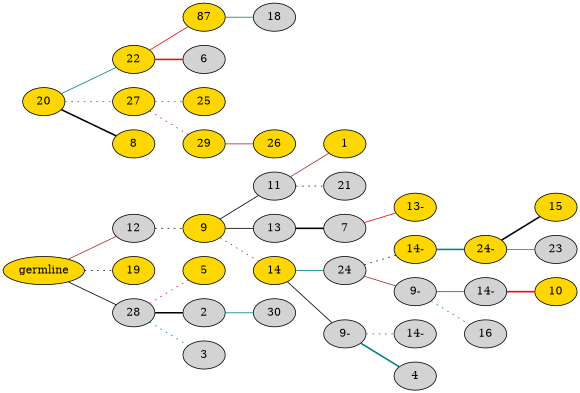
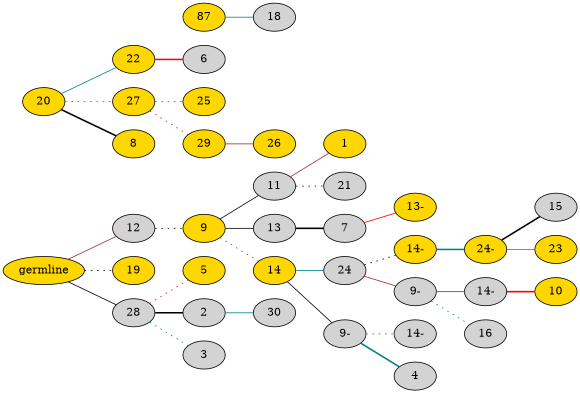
edge "87" -- "22": removed
node "15": fillcolor gold -> lightgrey
node "23": fillcolor lightgrey -> gold
